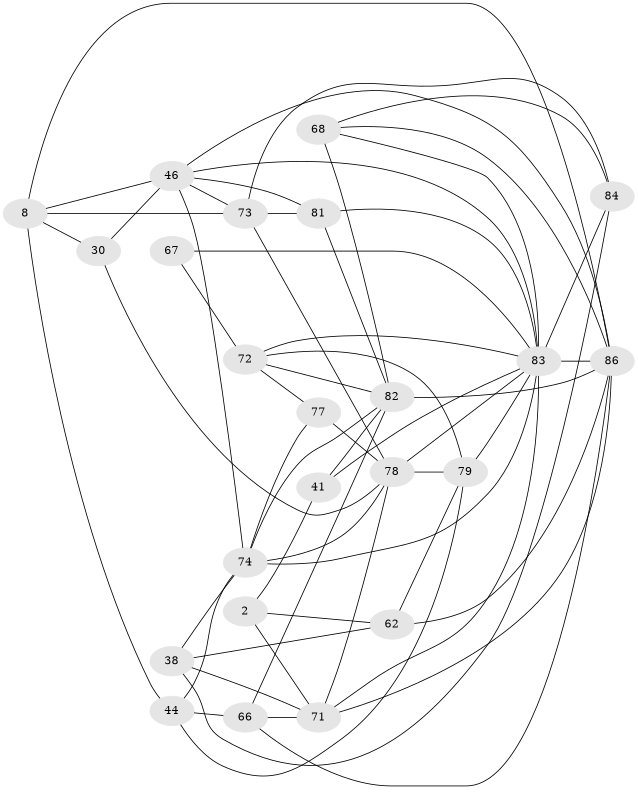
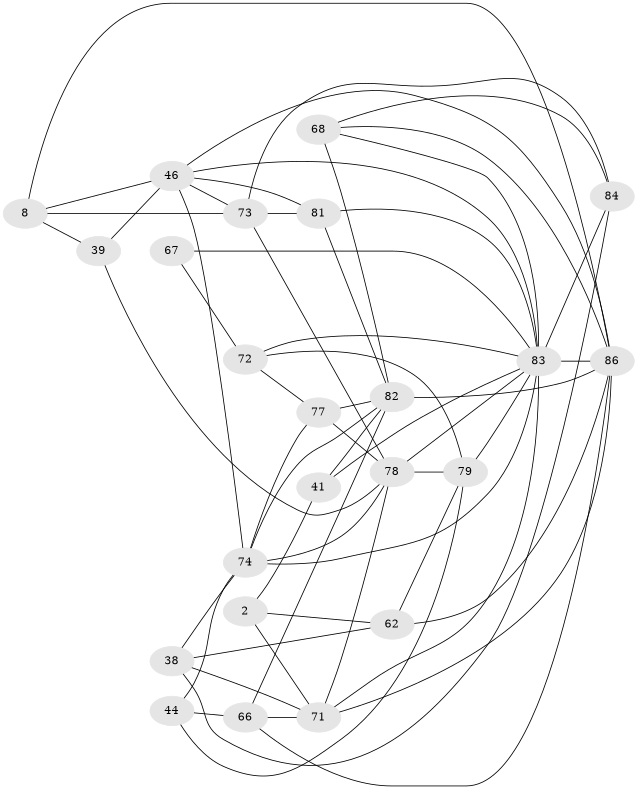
node "30": label "30" -> "39"
edge "72" -- "82": now "77" -- "82"
edge "8" -- "44": removed
